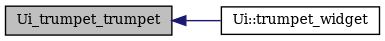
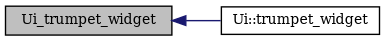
node "Ui_trumpet_trumpet": label "Ui_trumpet_trumpet" -> "Ui_trumpet_widget"
